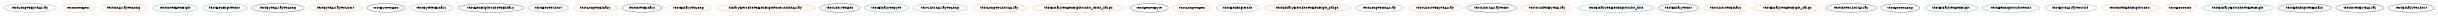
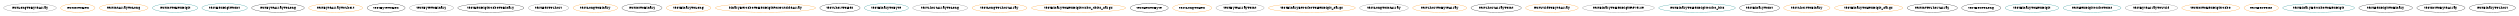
node "testHexDigitMsb": label "testHexDigitMsb" -> "testByteArrayToInt"
node "testBinaryToHexDigitReverse": added
